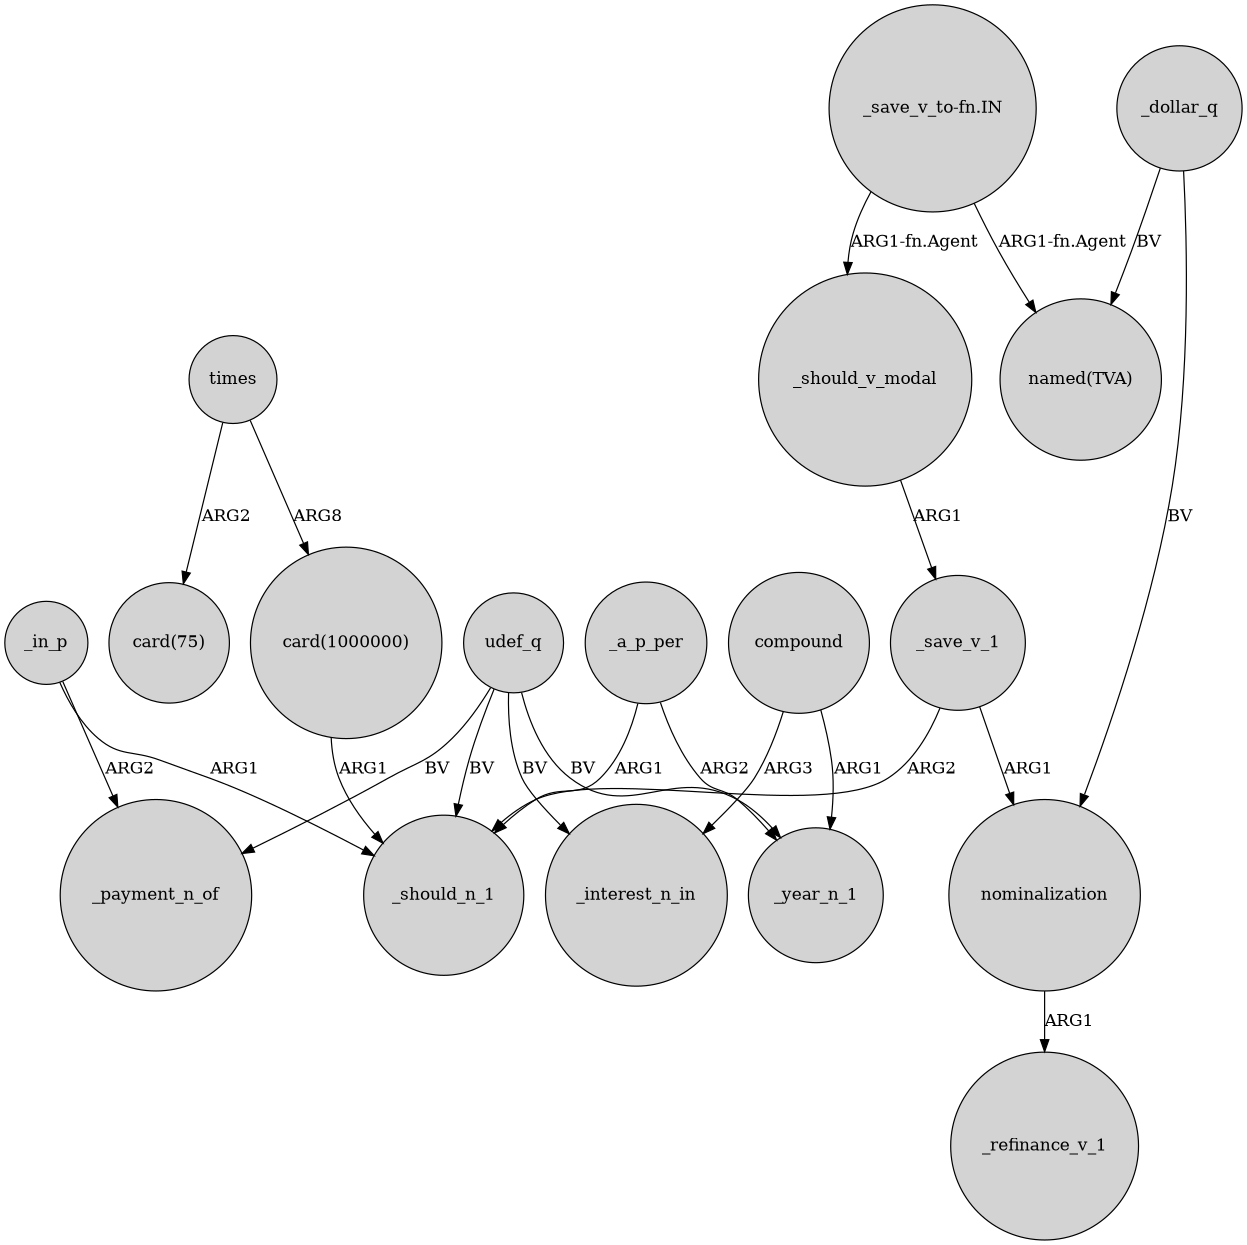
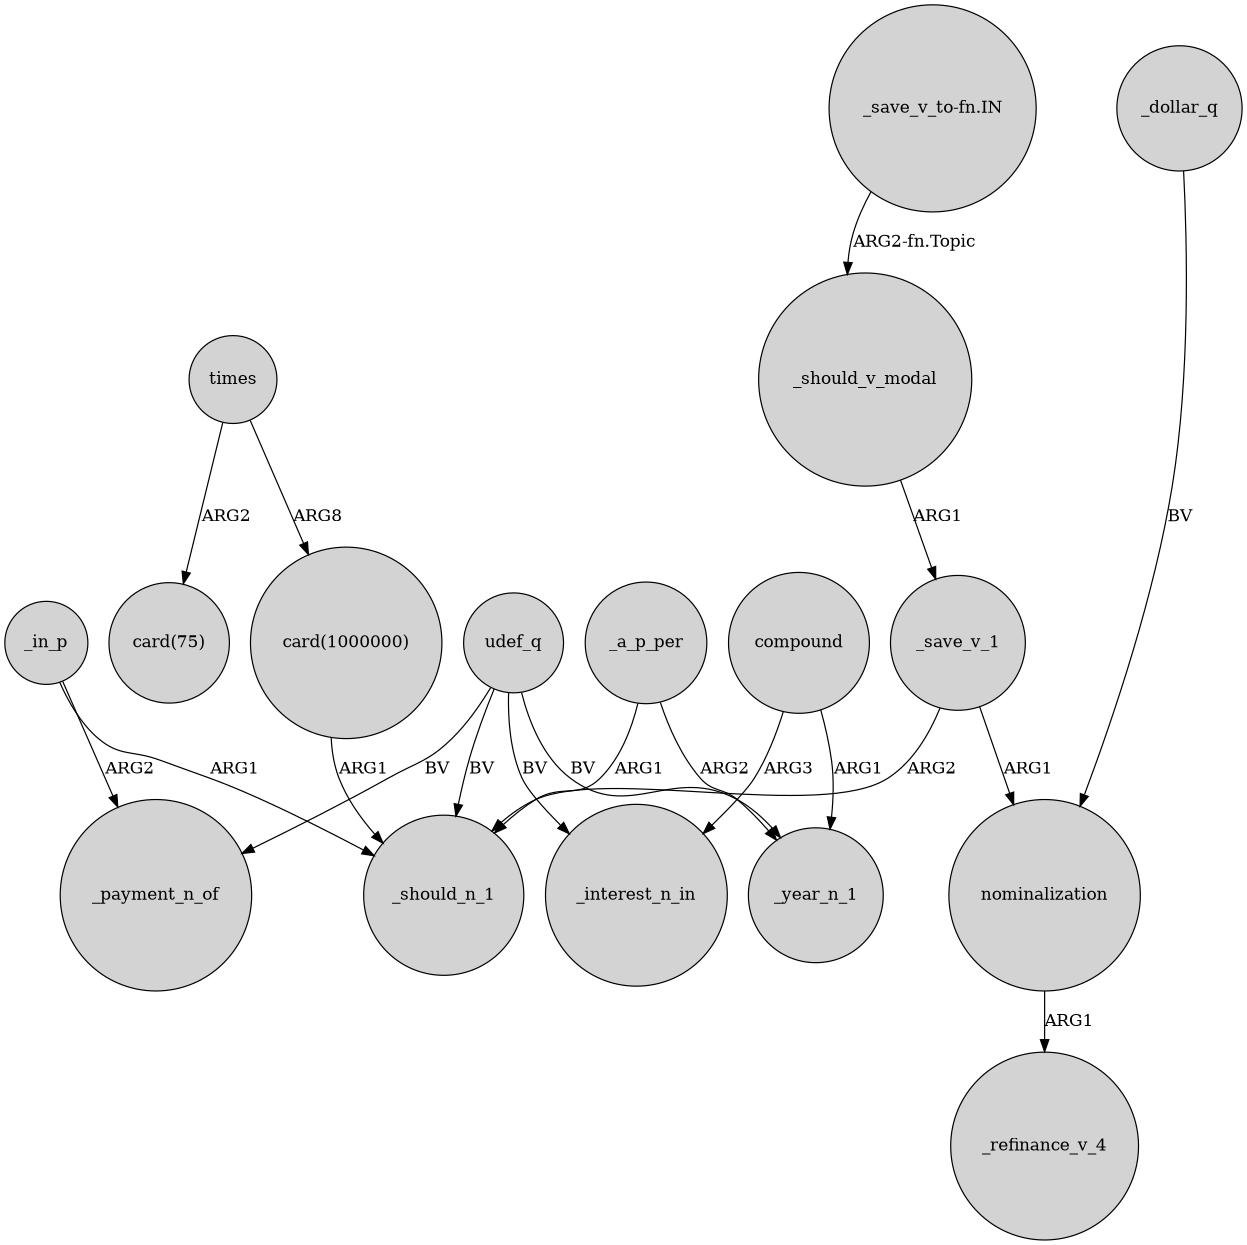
edge "_save_v_to-fn.IN" -> "_should_v_modal": label "ARG1-fn.Agent" -> "ARG2-fn.Topic"
node "named(TVA)": removed
node "_refinance_v_1": label "_refinance_v_1" -> "_refinance_v_4"
